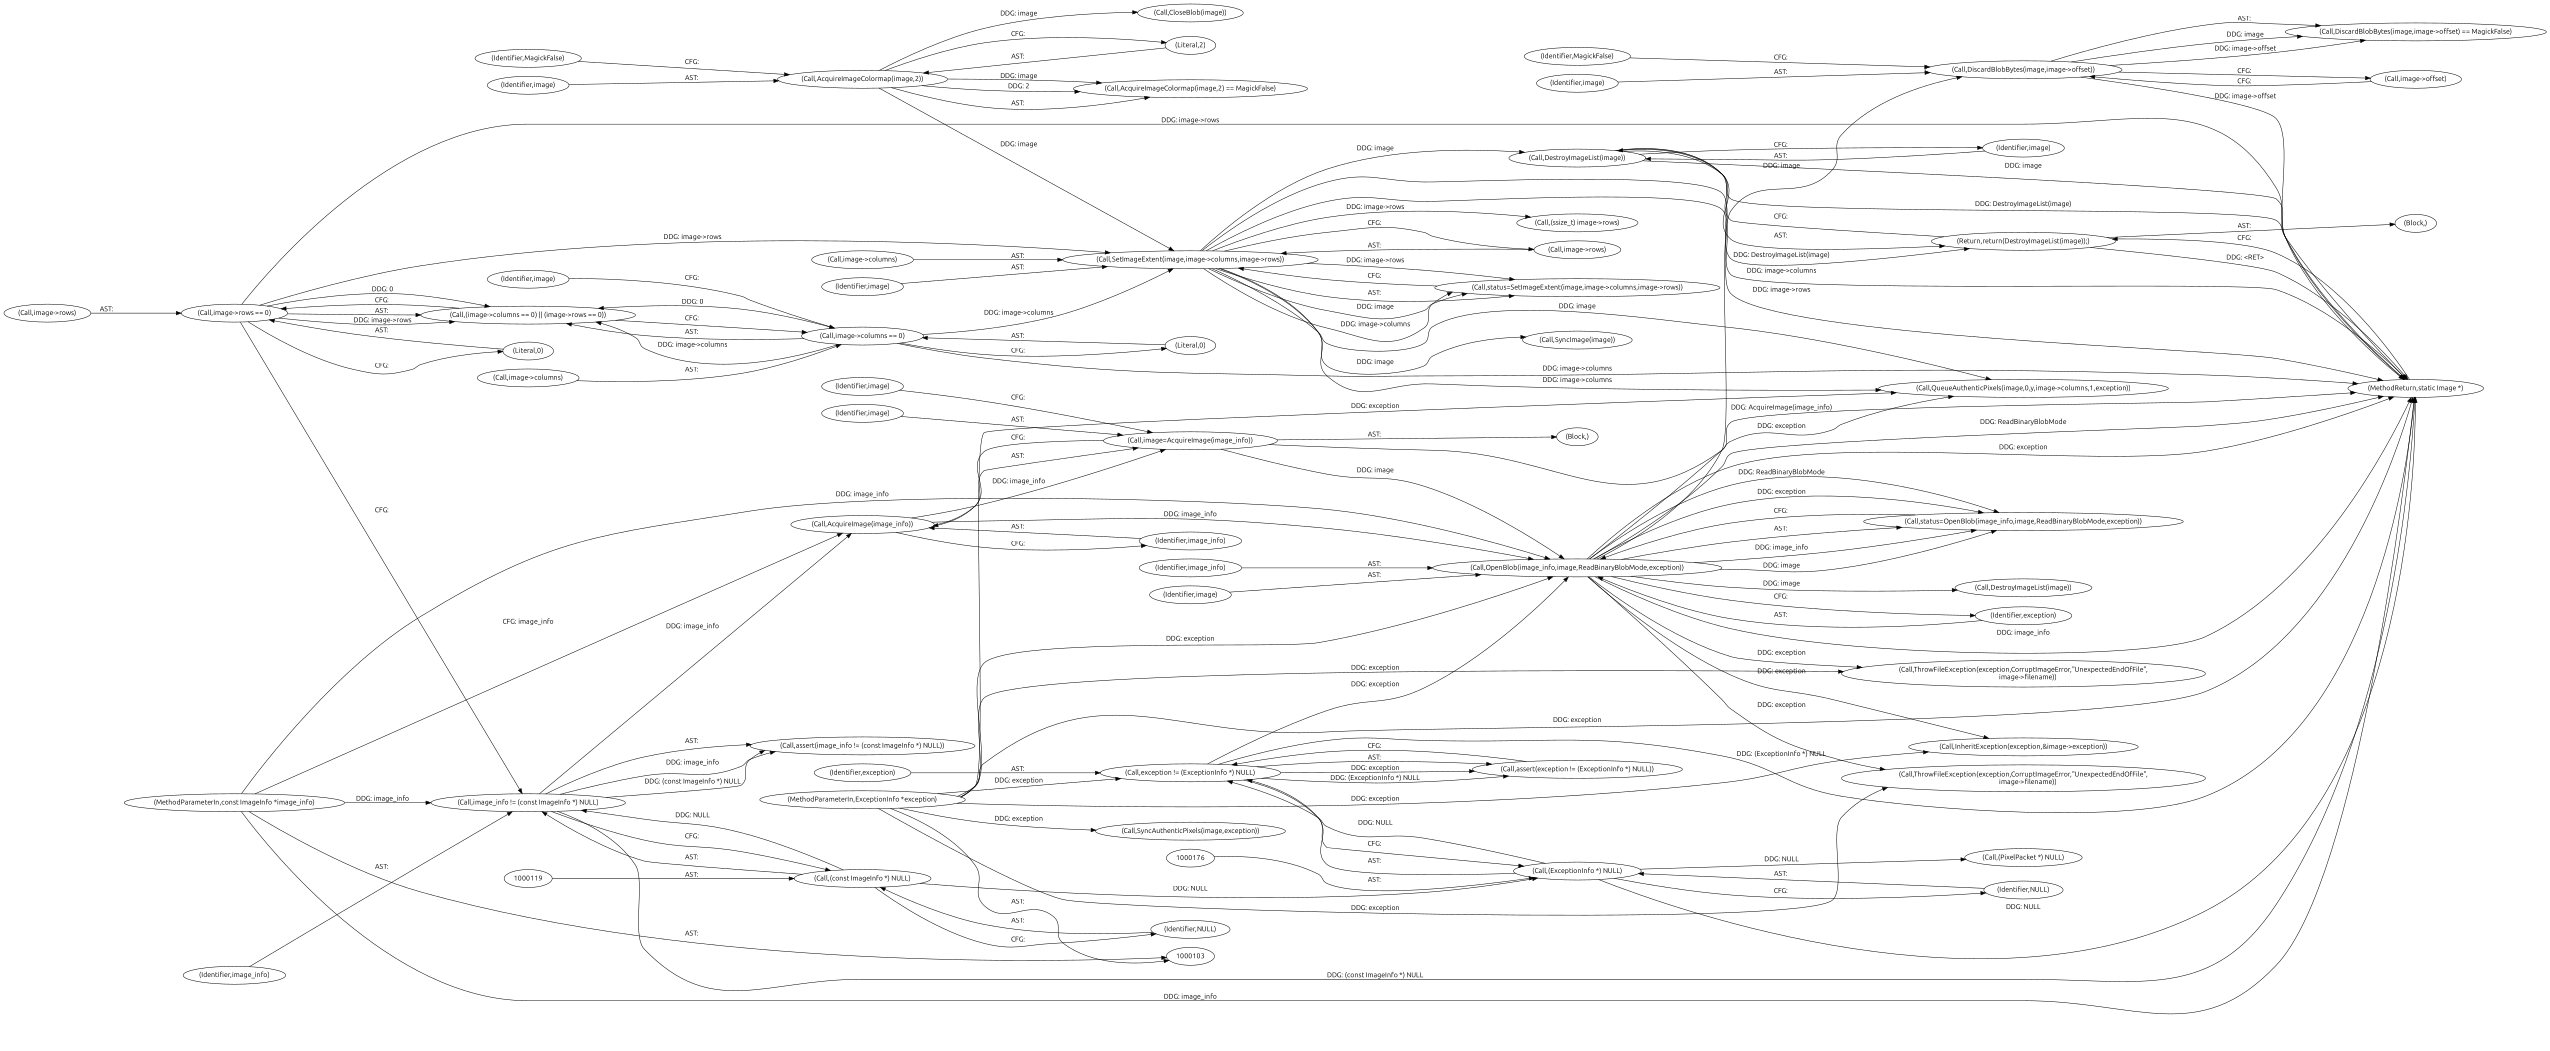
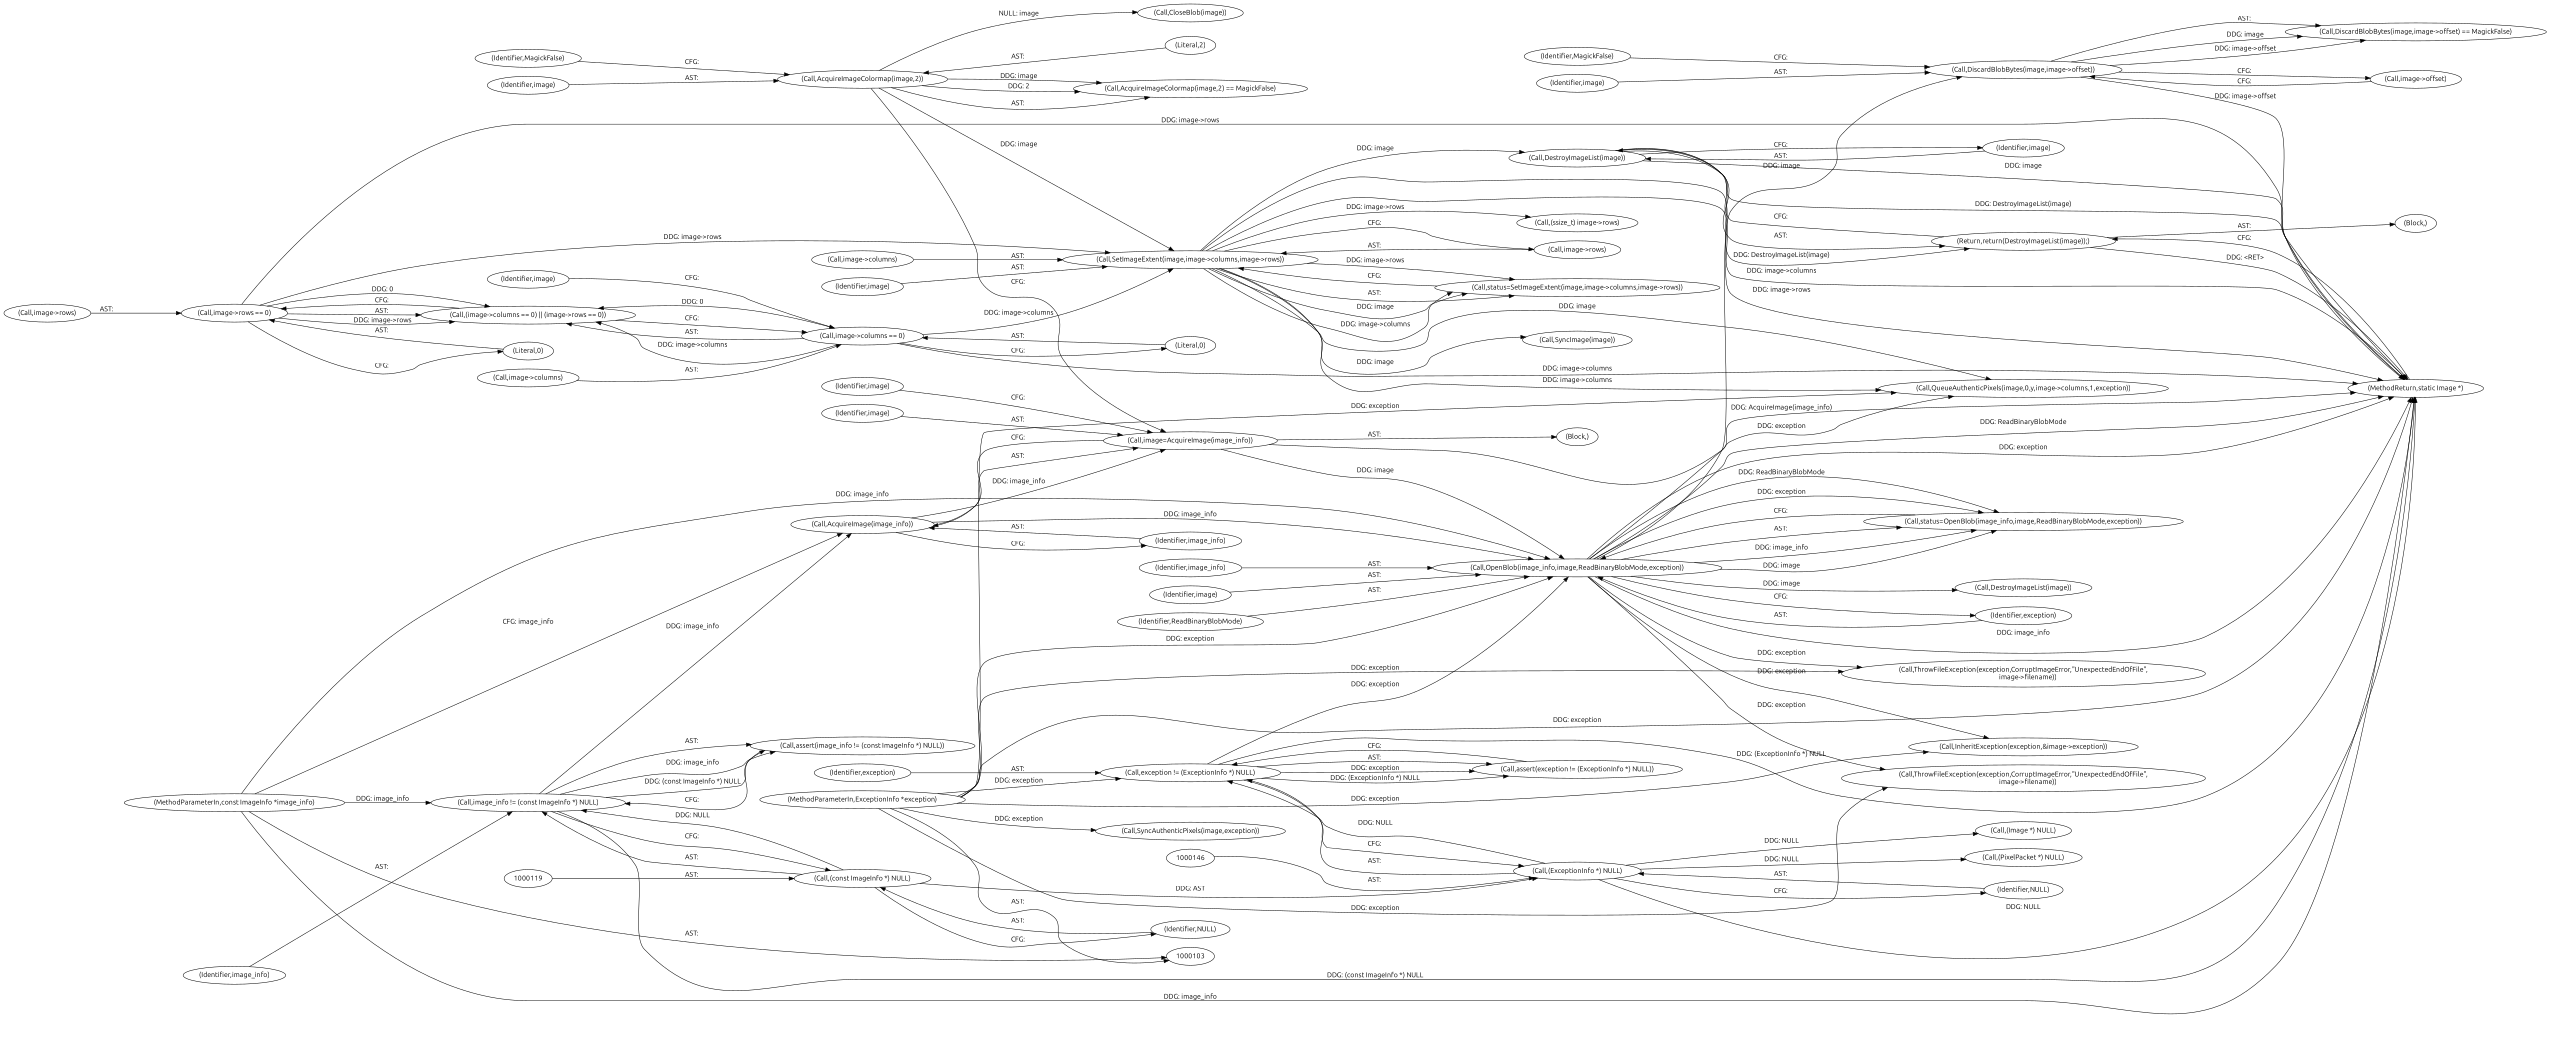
edge "(Call,AcquireImageColormap(image,2))" -> "(Call,CloseBlob(image))": label "DDG: image" -> "NULL: image"
edge "(Call,AcquireImageColormap(image,2))" -> "(Literal,2)": now "(Call,AcquireImageColormap(image,2))" -> "(Call,image=AcquireImage(image_info))"
edge "(Call,image->rows == 0)" -> "(Call,image_info != (const ImageInfo *) NULL)": now "(Call,assert(image_info != (const ImageInfo *) NULL))" -> "(Call,image_info != (const ImageInfo *) NULL)"
node "(Identifier,ReadBinaryBlobMode)": added
node "(Call,(Image *) NULL)": added
node "1000176": label "1000176" -> "1000146"
edge "(Call,(const ImageInfo *) NULL)" -> "(Call,(ExceptionInfo *) NULL)": label "DDG: NULL" -> "DDG: AST"
